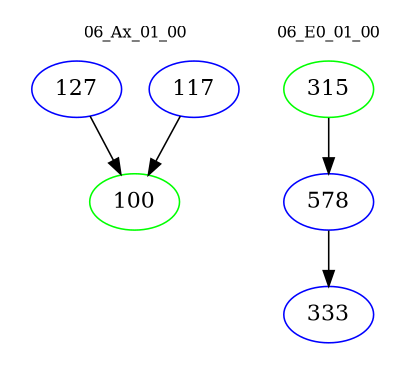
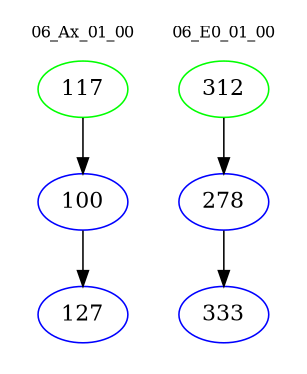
node "117": color blue -> green
node "315": label "315" -> "312"
edge "127" -> "100": reversed
node "100": color green -> blue
node "578": label "578" -> "278"
